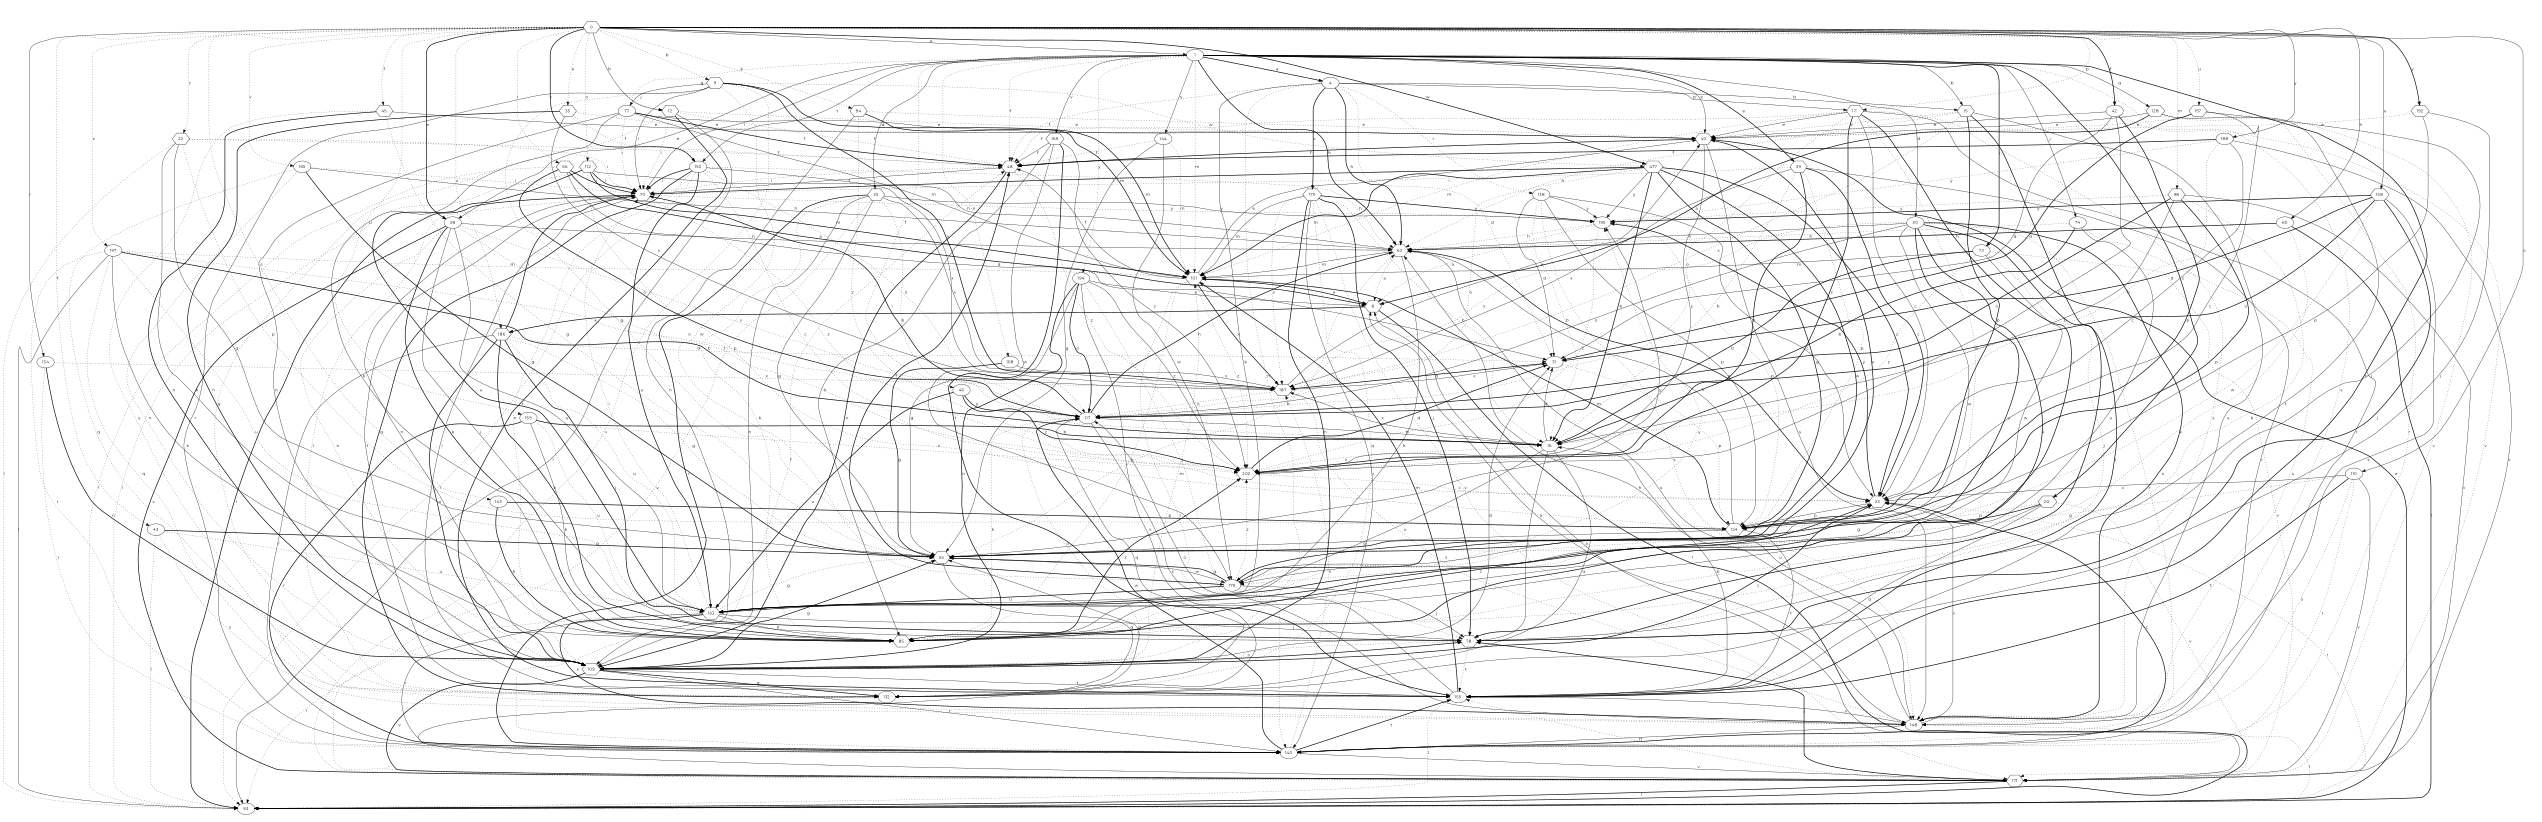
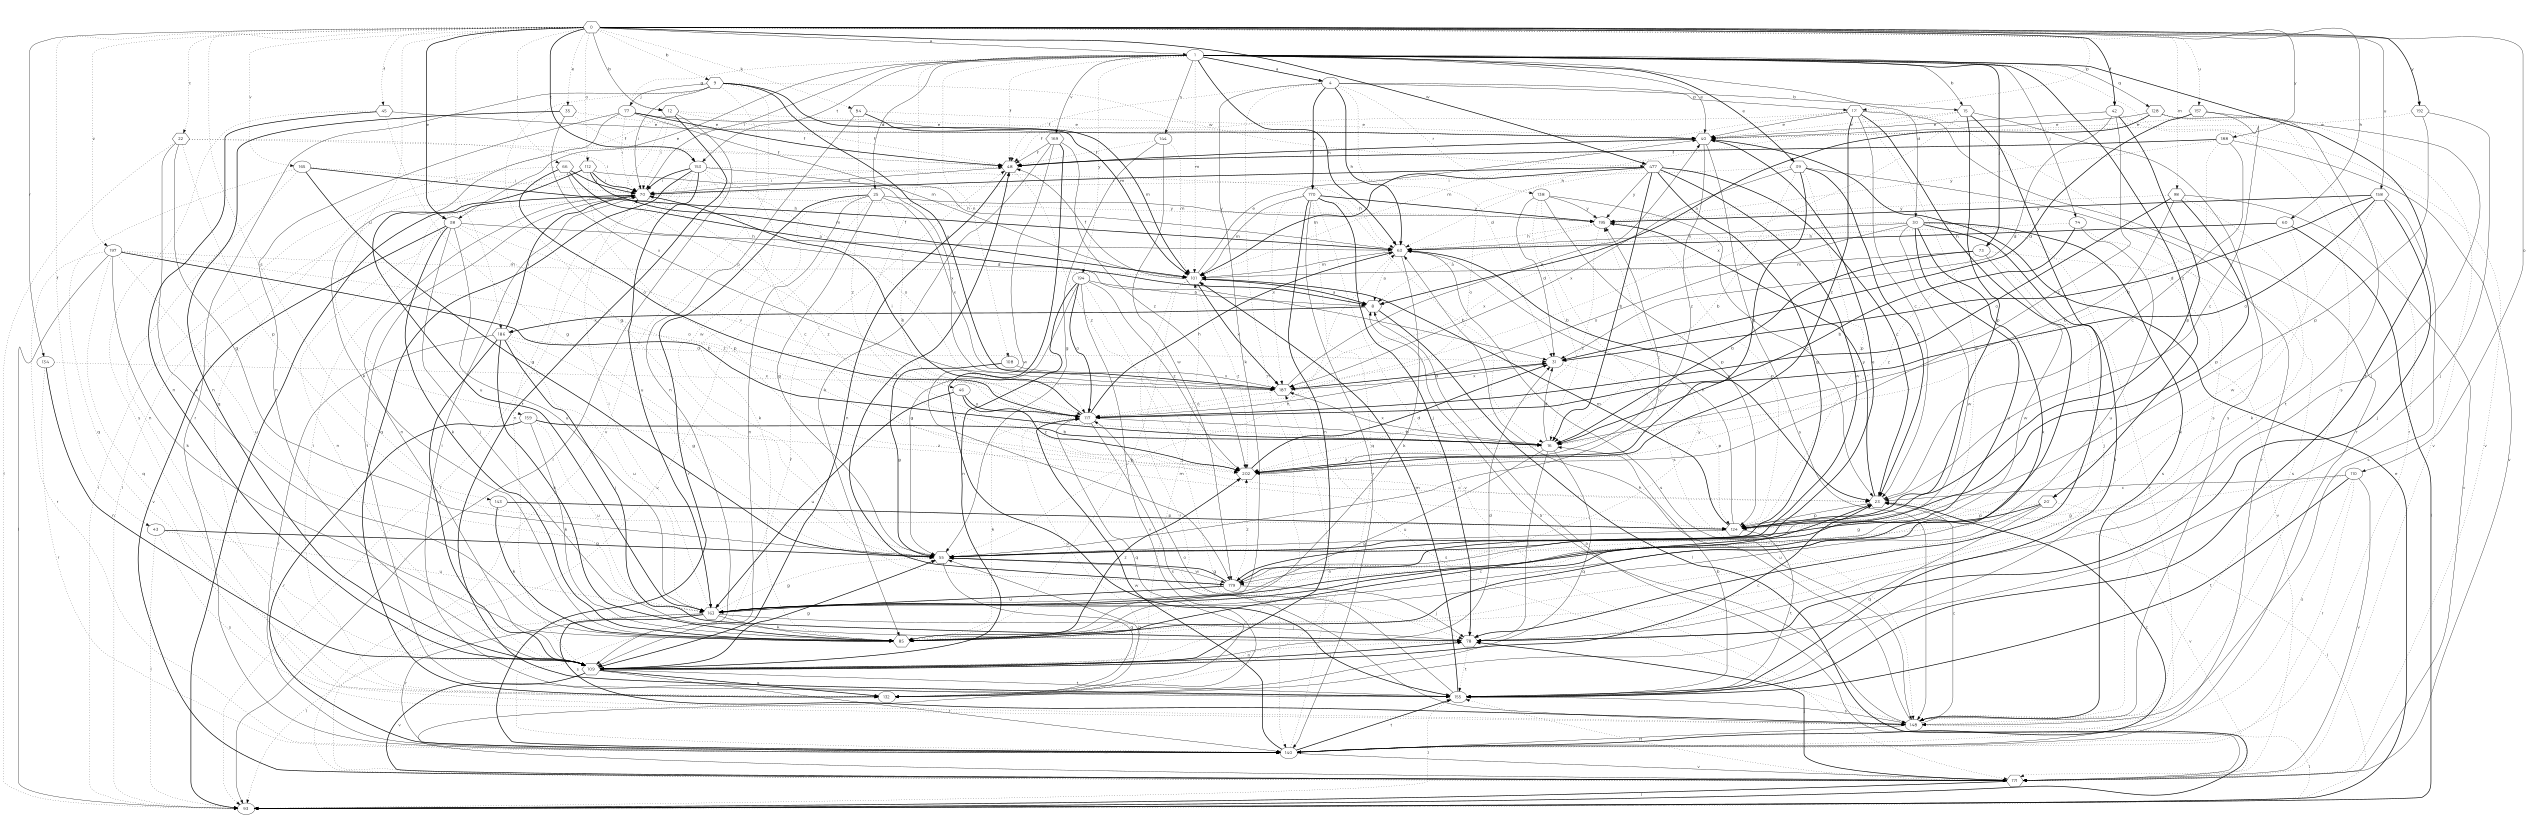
edge "165" -> "63": style solid -> bold
edge "121" -> "117": now "12" -> "117"
